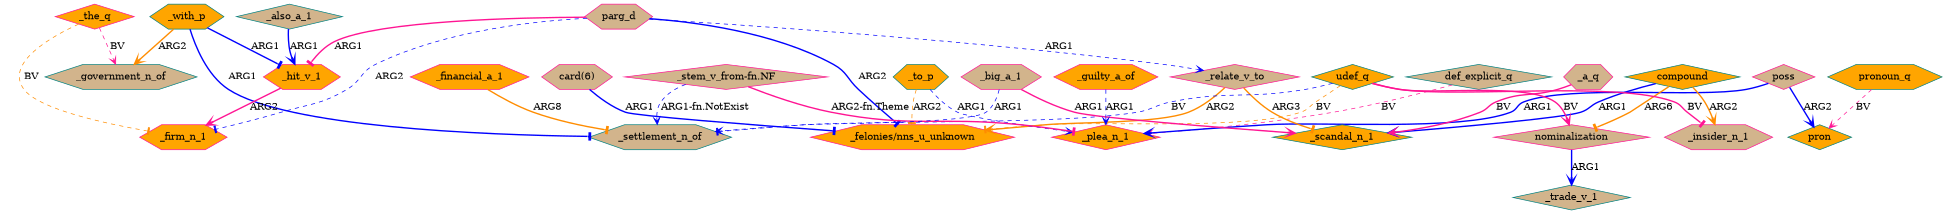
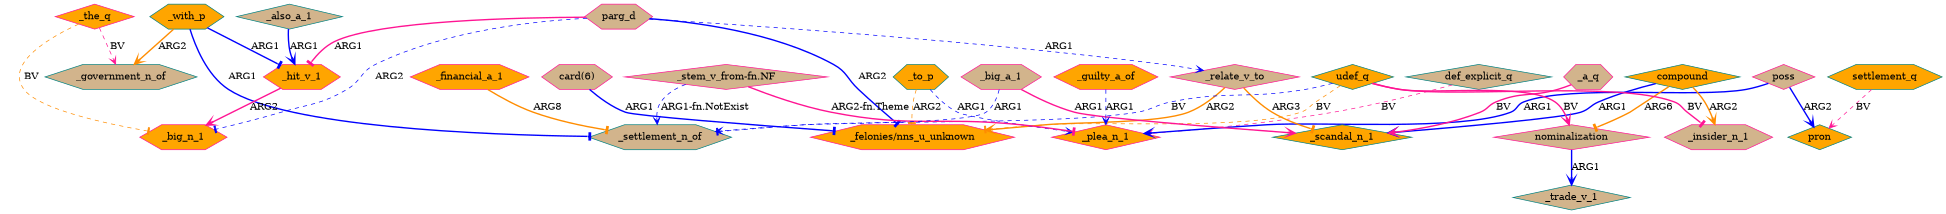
node "pronoun_q": label "pronoun_q" -> "settlement_q"
node "_firm_n_1": label "_firm_n_1" -> "_big_n_1"
